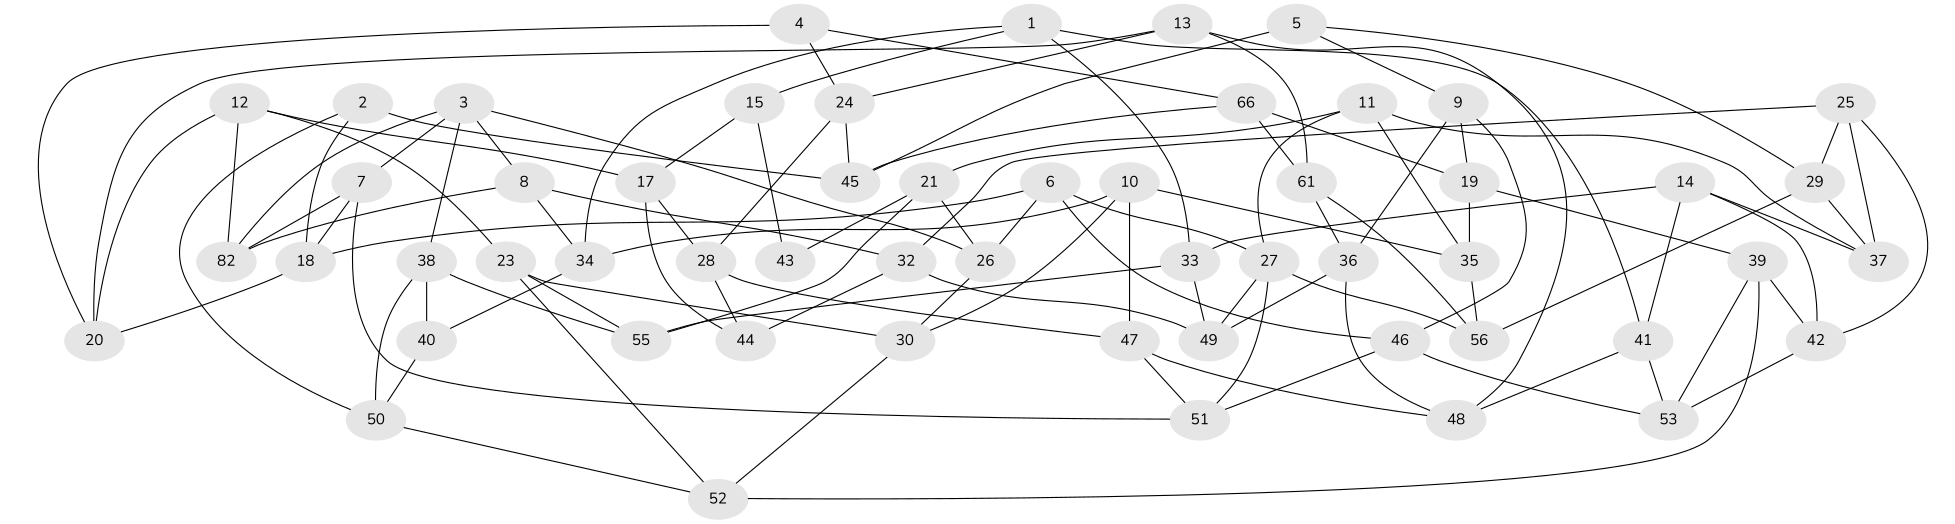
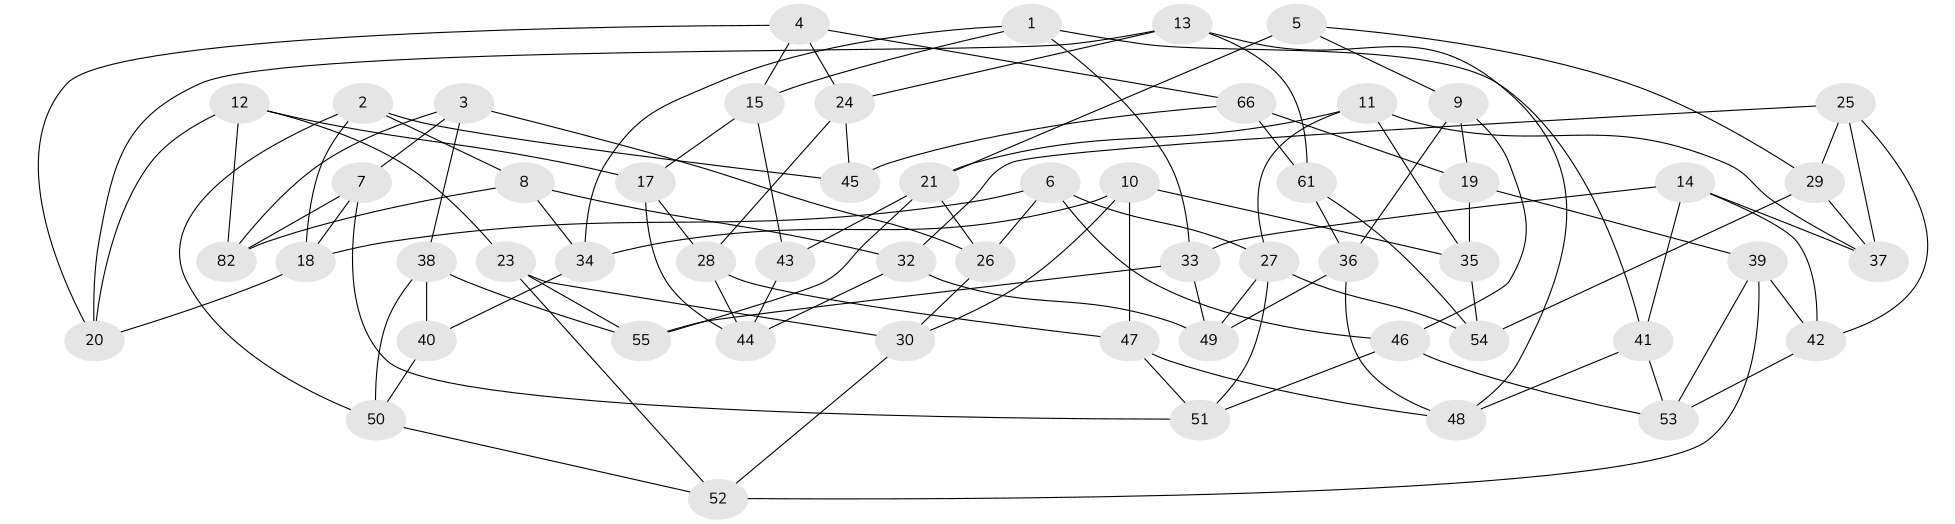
edge "4" -- "15": added
edge "5" -- "45": now "5" -- "21"
edge "3" -- "8": now "2" -- "8"
edge "43" -- "44": added
node "56": label "56" -> "54"
